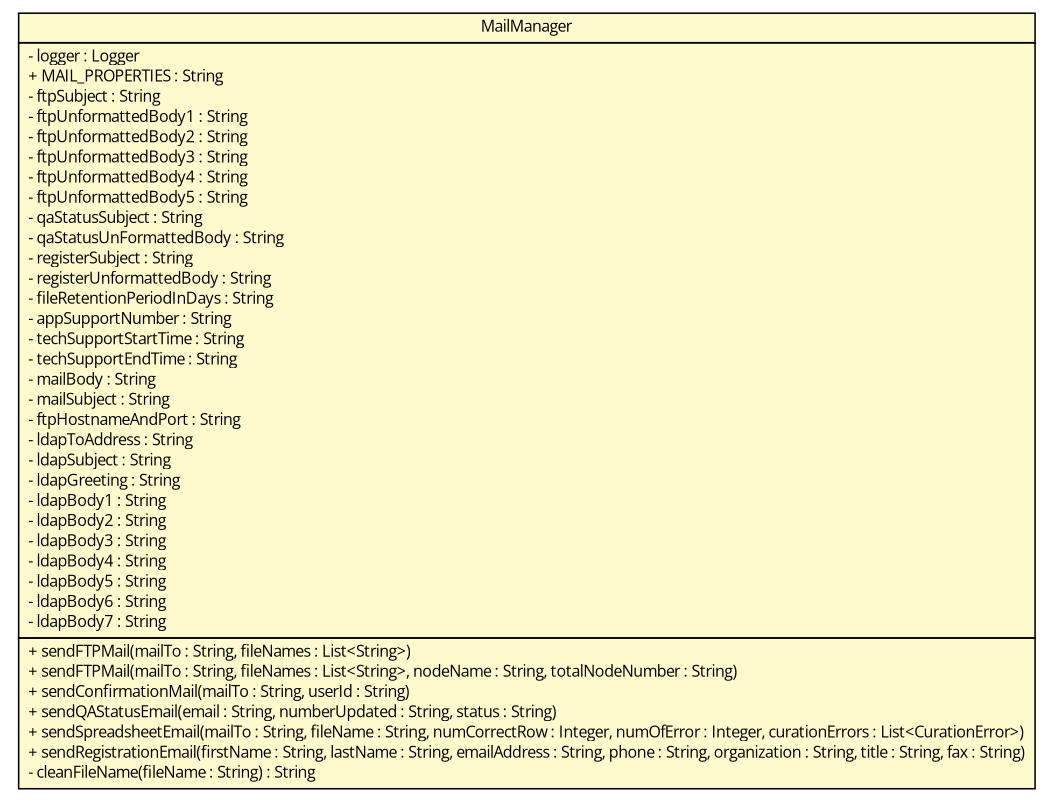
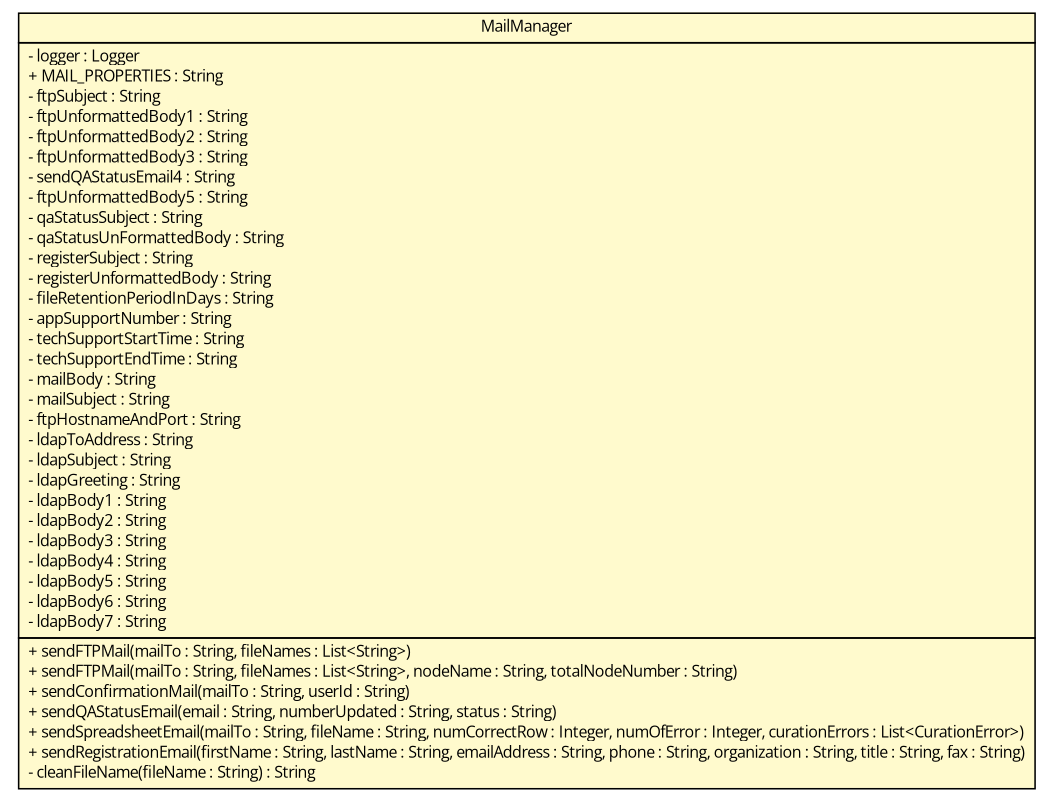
node "MailManager": text "- ftpUnformattedBody4 : String" -> "- sendQAStatusEmail4 : String"
